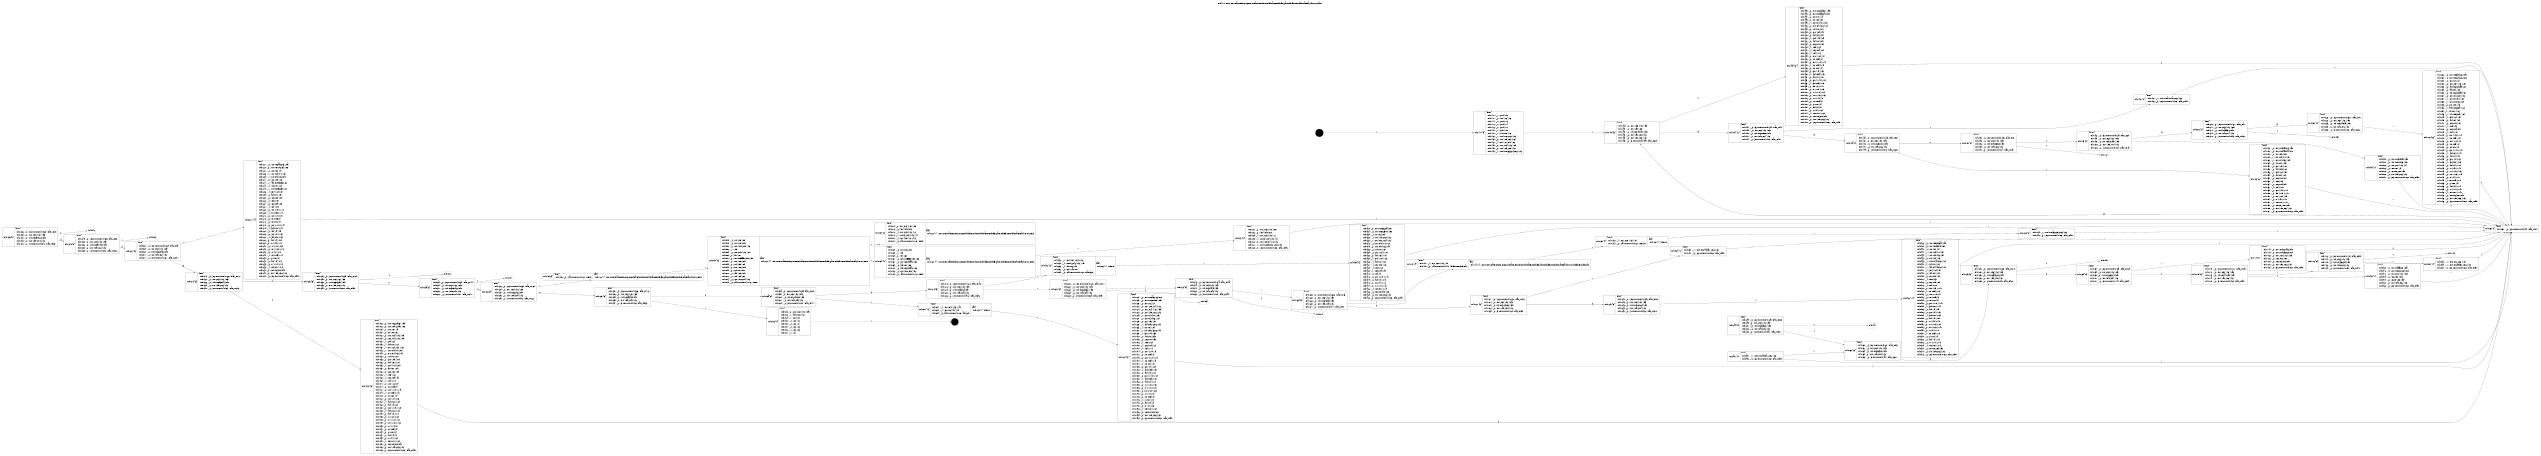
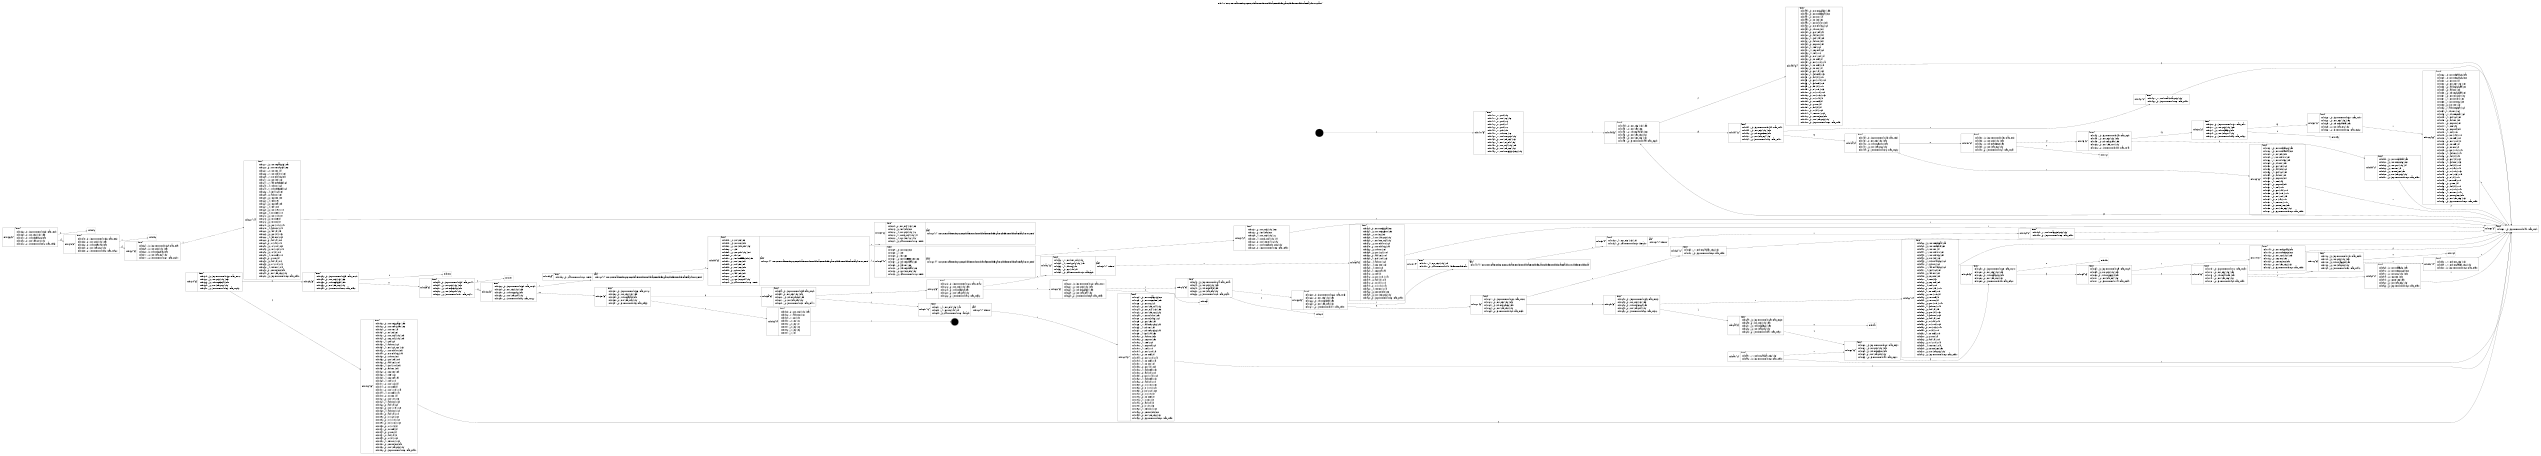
edge "0x401564 [25]" -> "0x40157d [25]": removed, label "13"
edge "0x401690 [25]" -> "0x4016a9 [25]": added, label "4"
